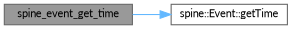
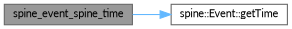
node "spine_event_get_time": label "spine_event_get_time" -> "spine_event_spine_time"
